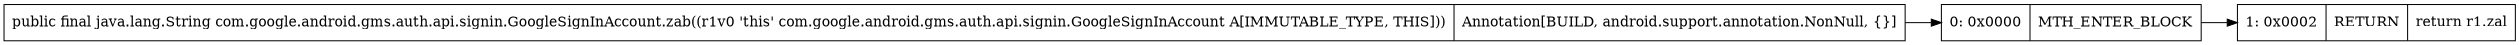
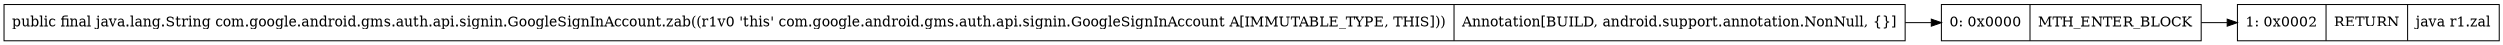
node "1: 0x0002": text "return r1.zal" -> "java r1.zal"
